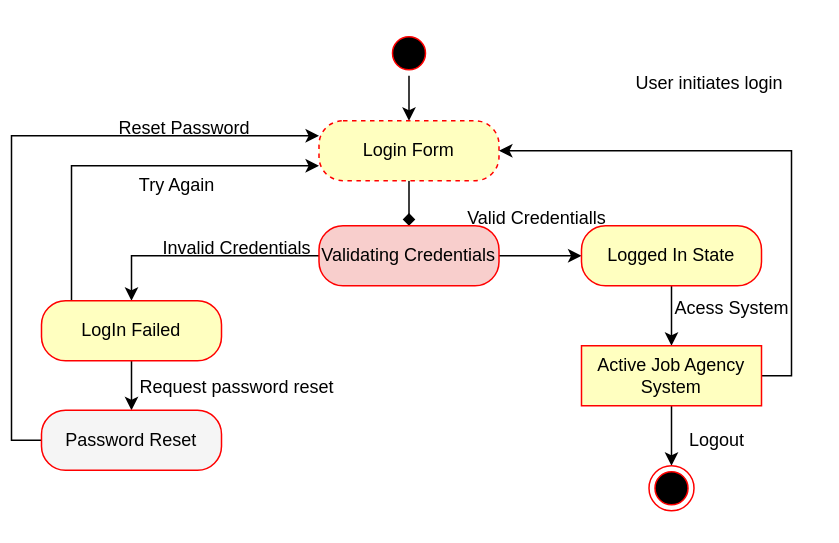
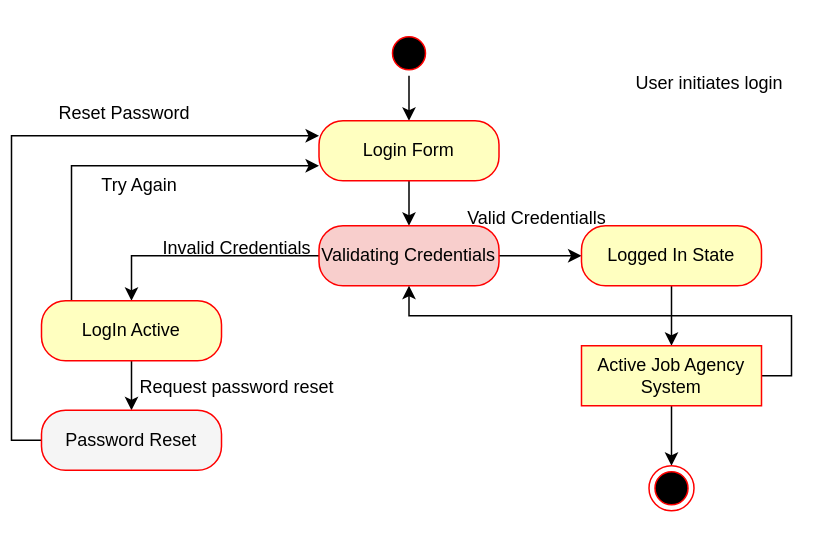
node "Reset Password": moved (184, 128) -> (124, 113)
node "Login Form": style dashed -> solid
edge "Active Job Agency System" -> "Login Form": now "Active Job Agency System" -> "Validating Credentials"
node "Try Again": moved (176, 185) -> (139, 185)
edge "Login Form" -> "Validating Credentials": arrowhead diamond -> classic
node "Acess System": removed
node "LogIn Failed": label "LogIn Failed" -> "LogIn Active"
node "Logout": removed
